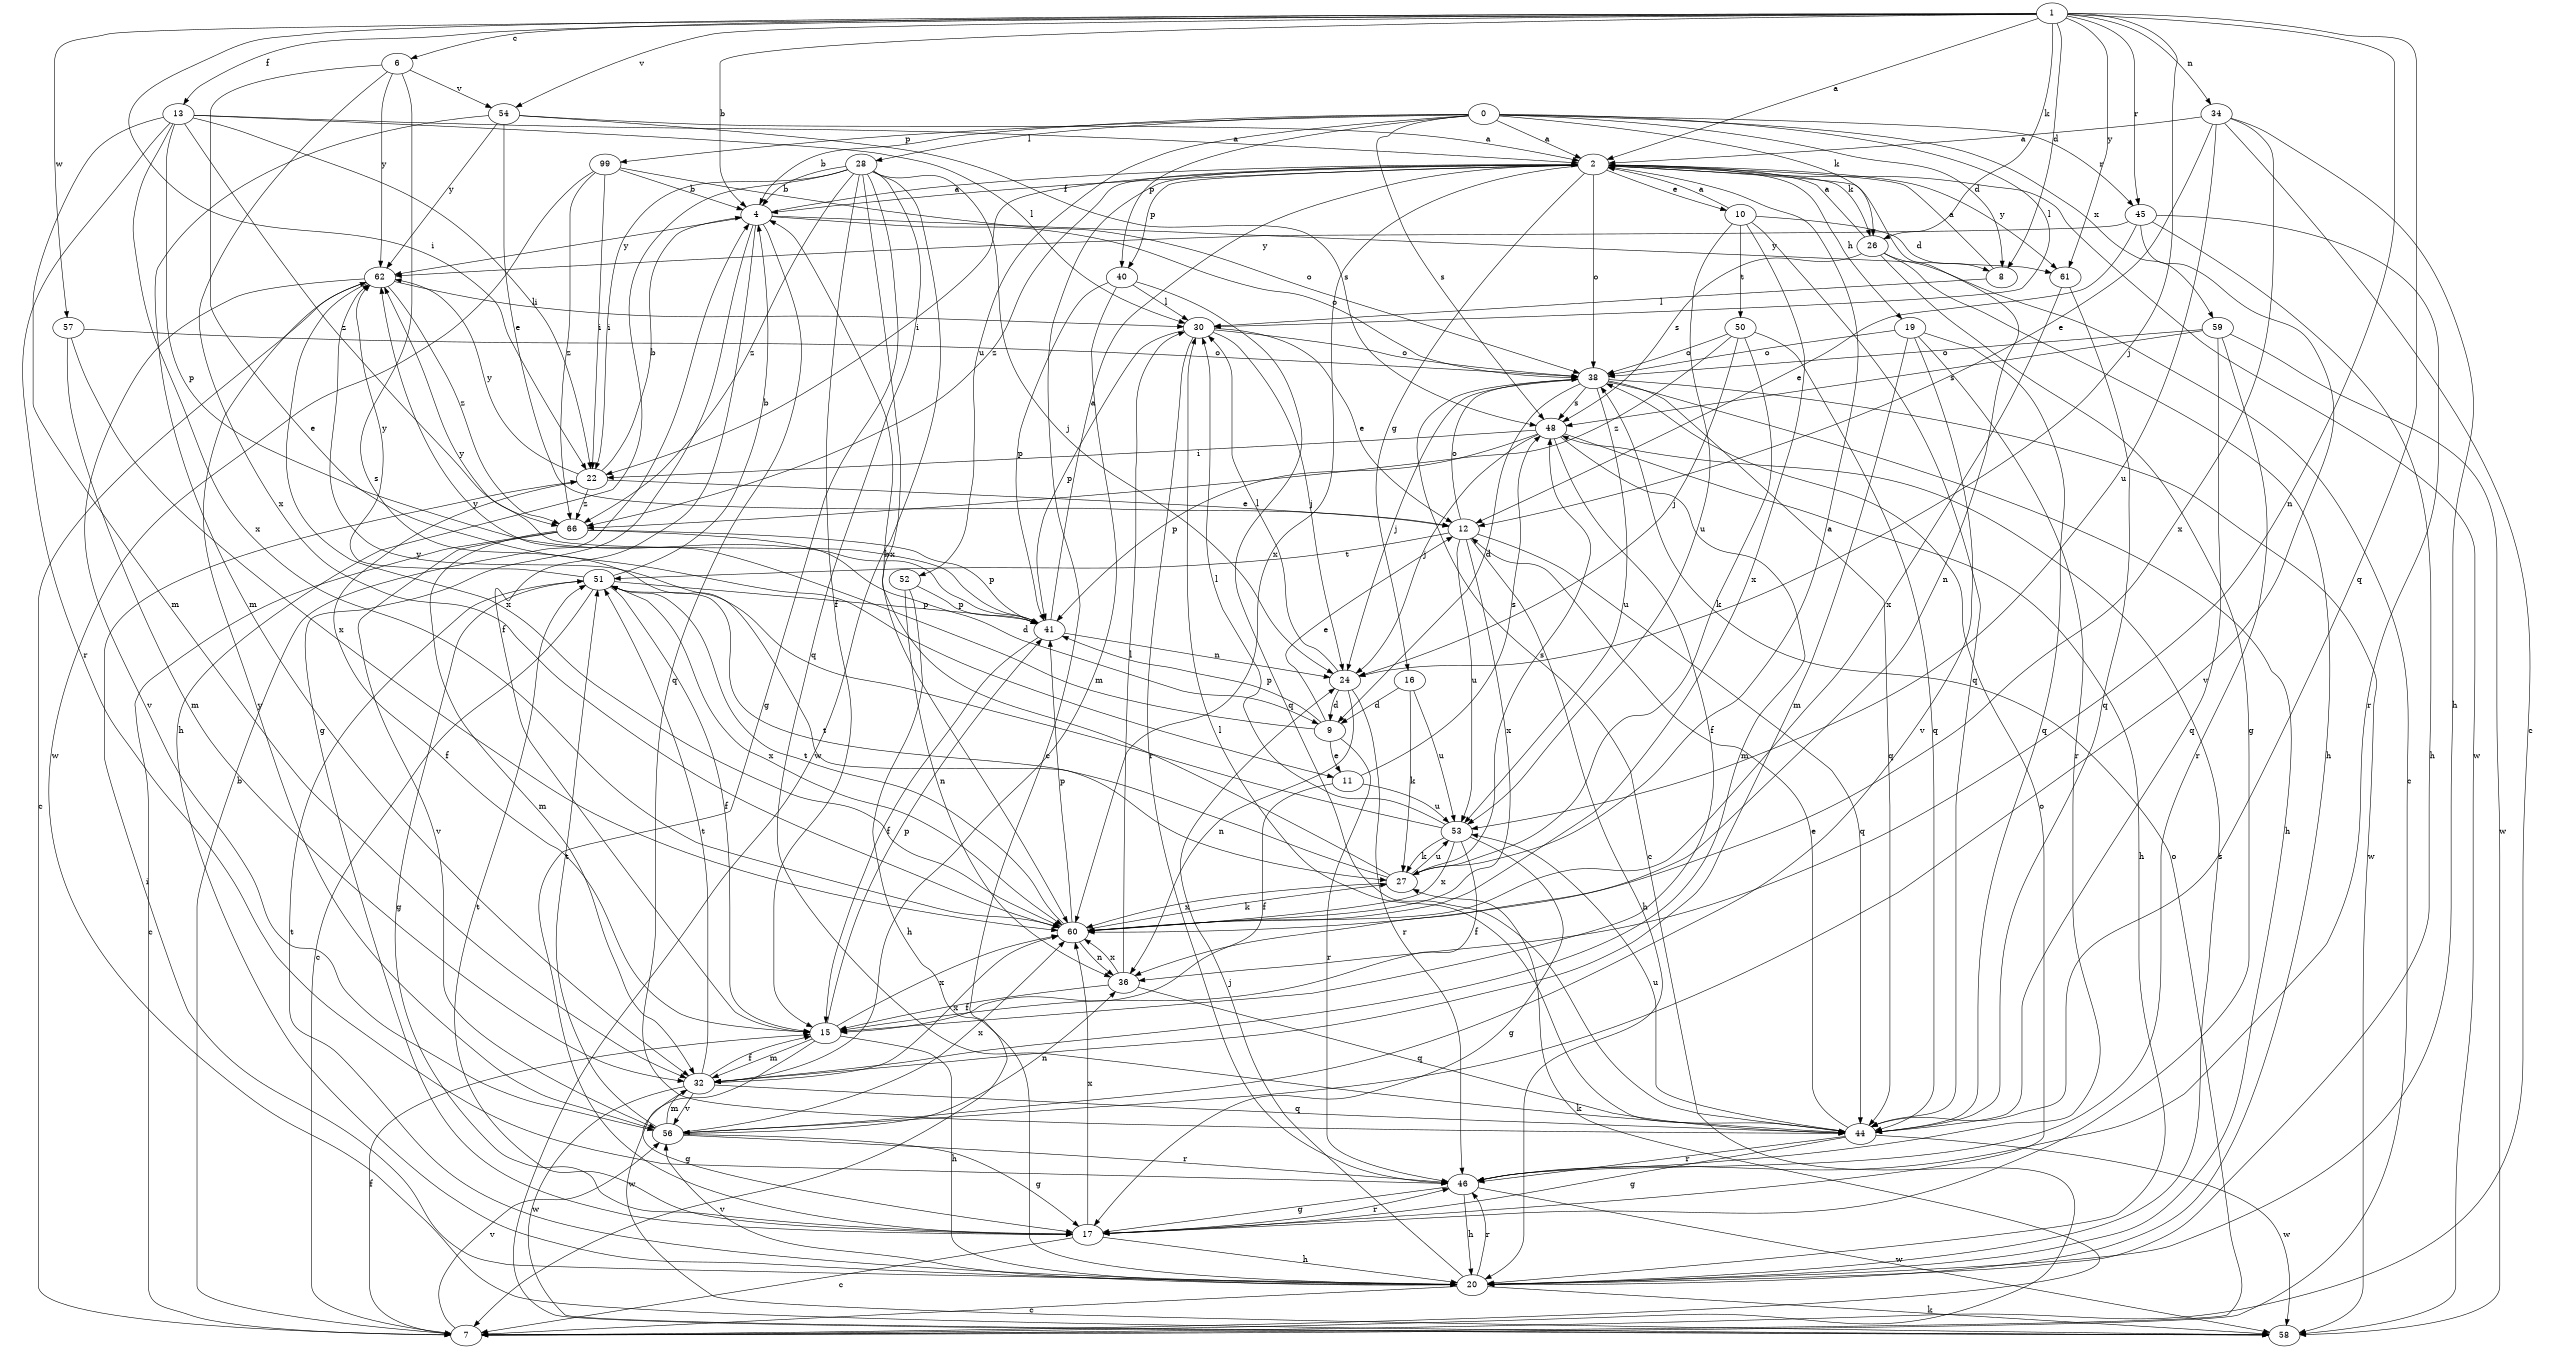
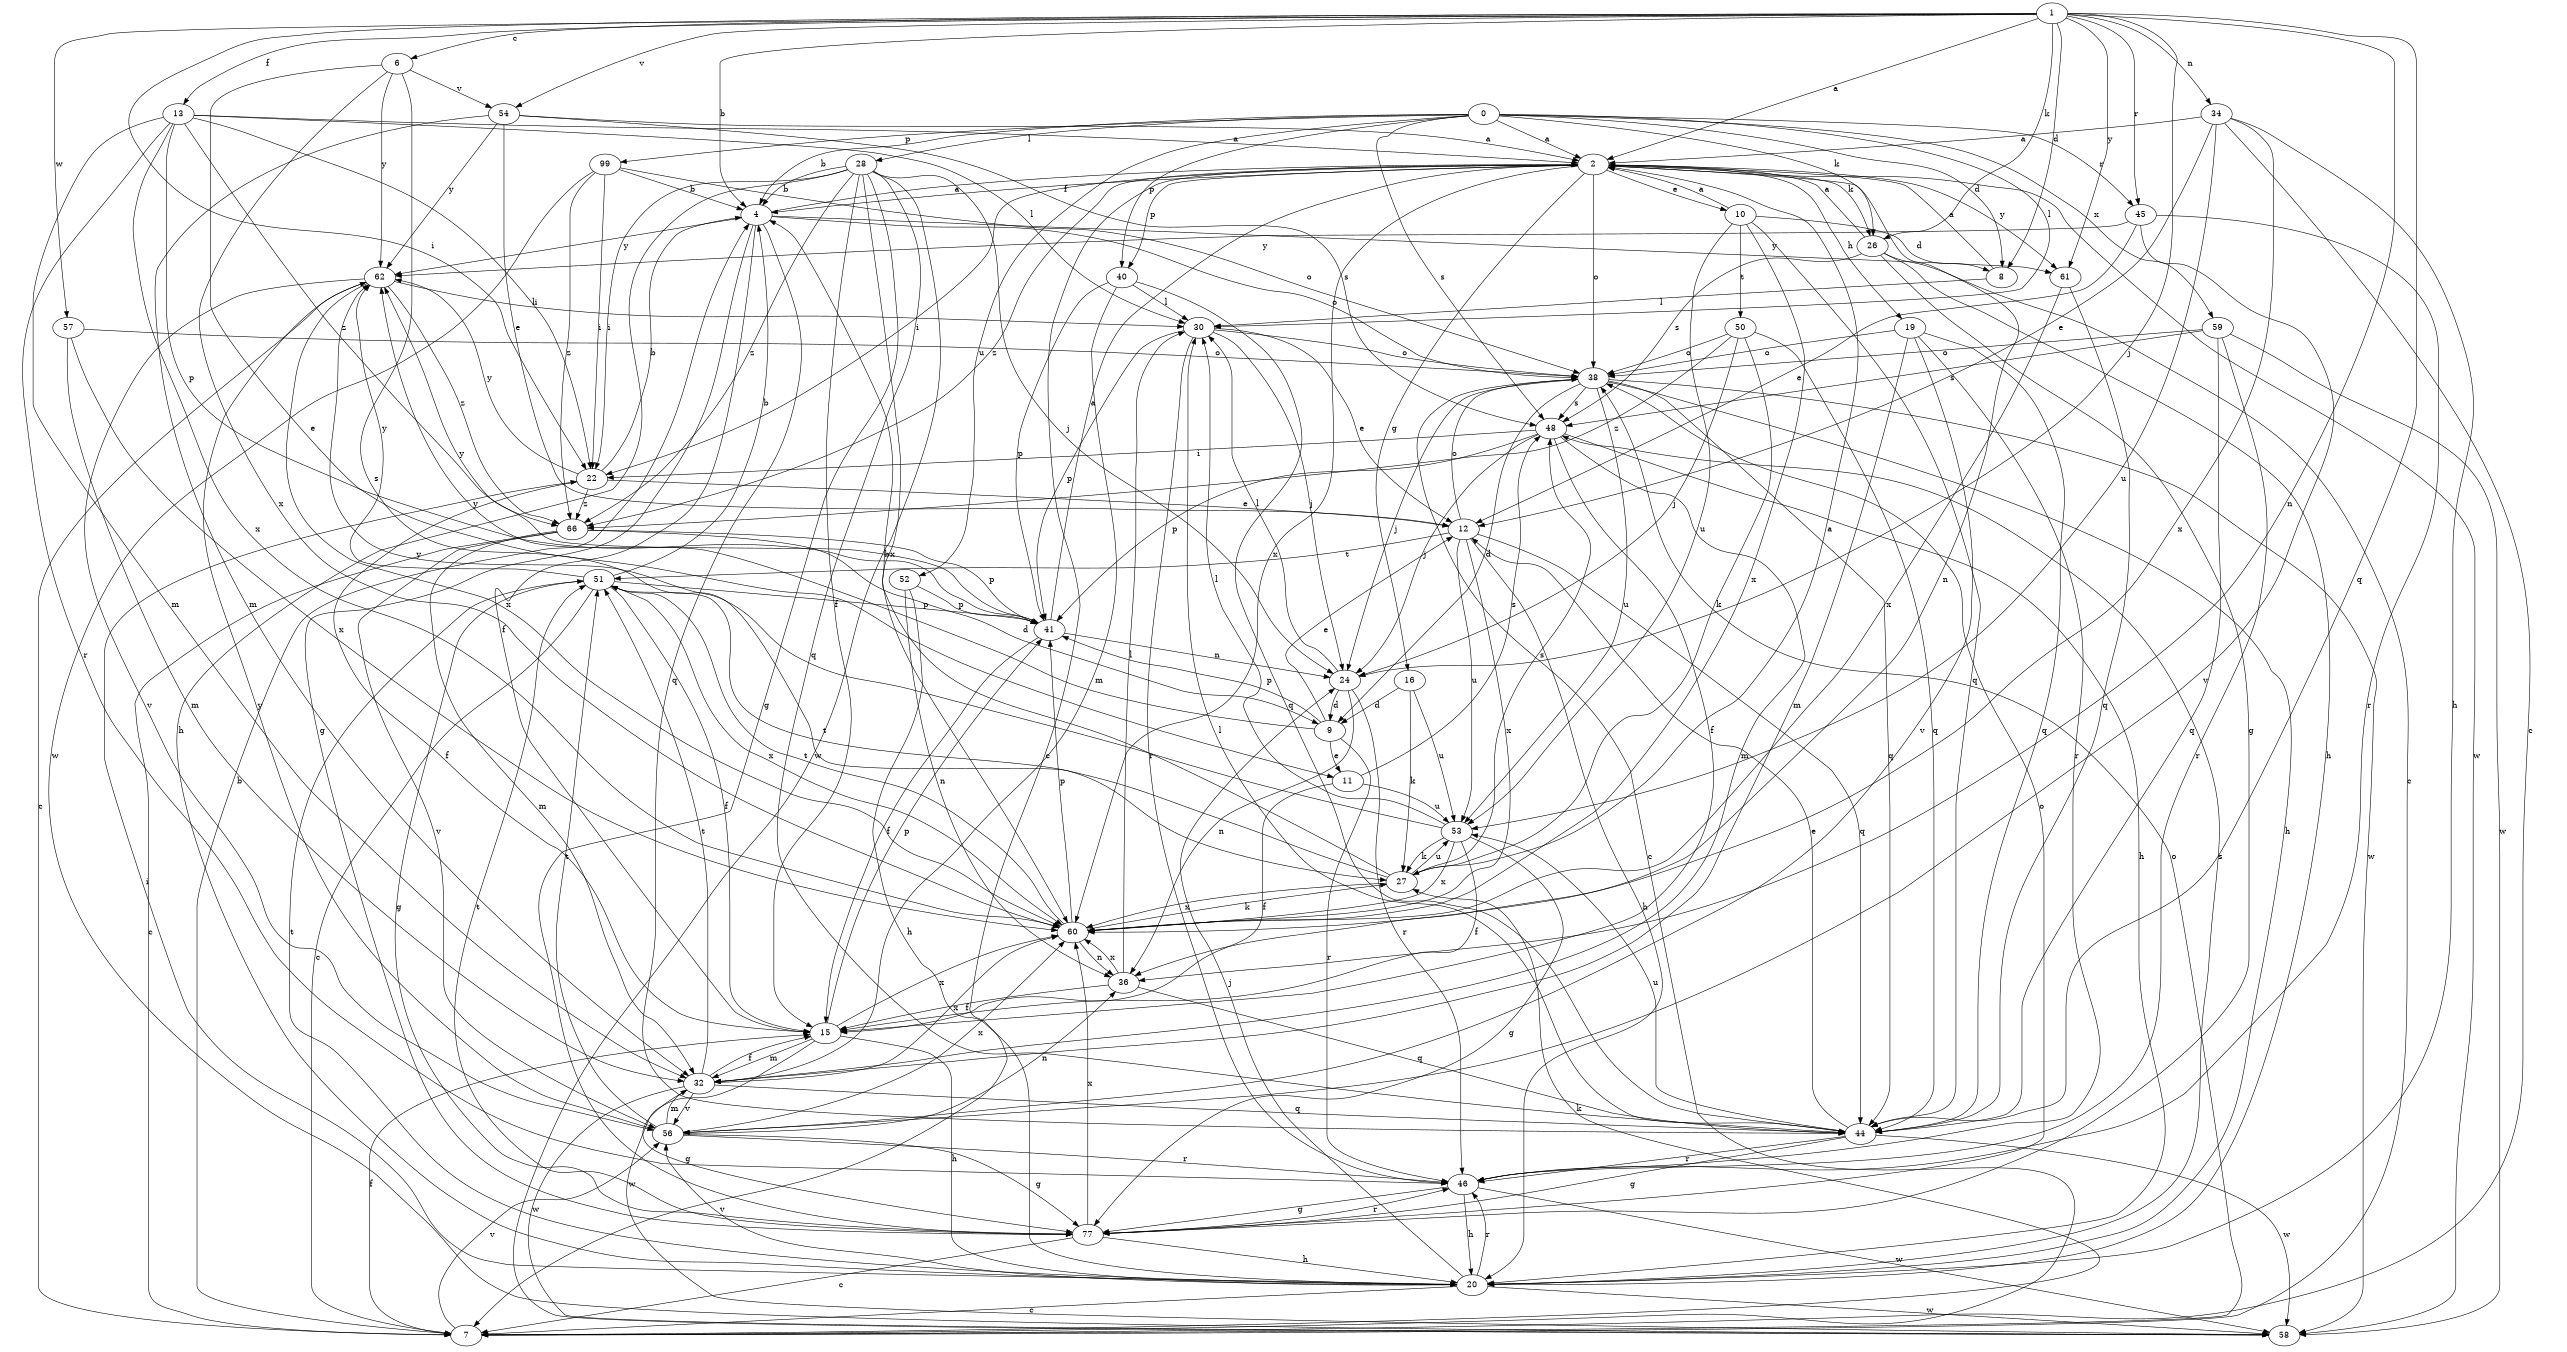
edge "45" -> "20": removed, label "h"
node "17": label "17" -> "77"
edge "20" -> "58": label "k" -> "w"
